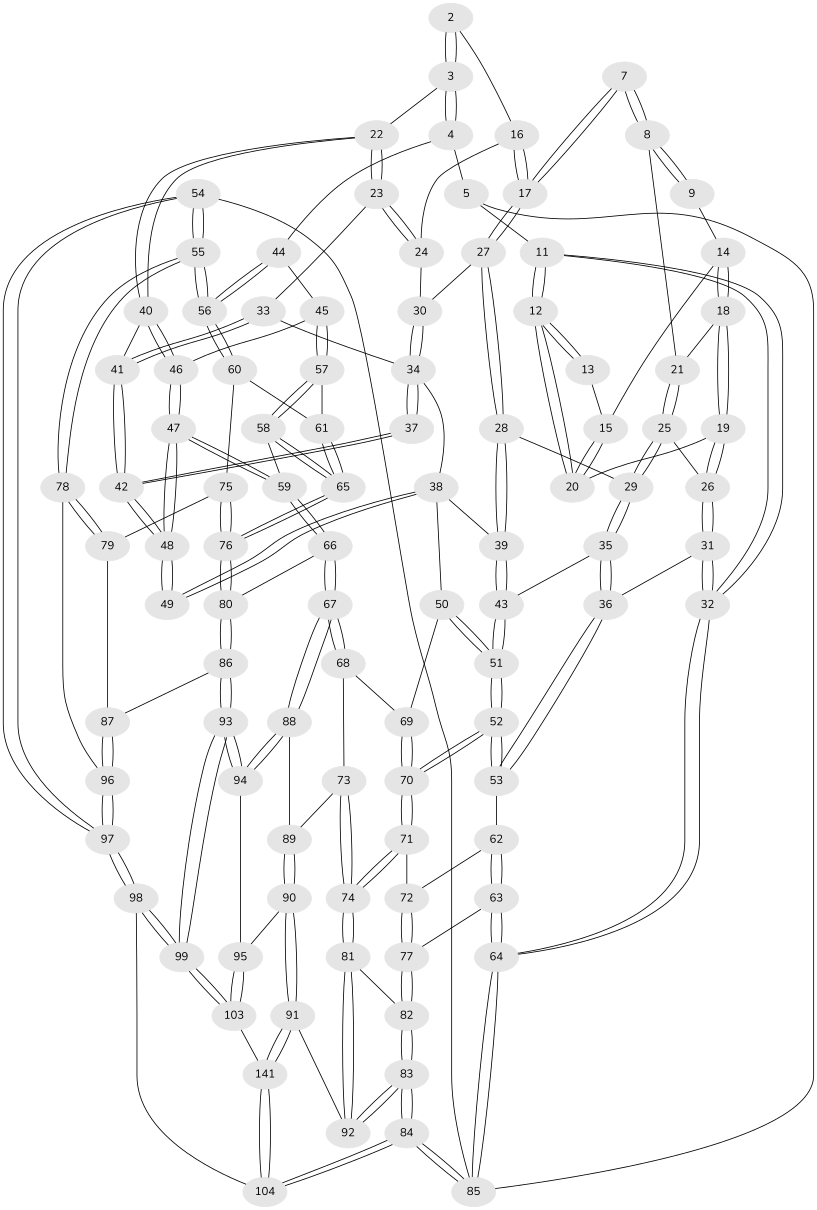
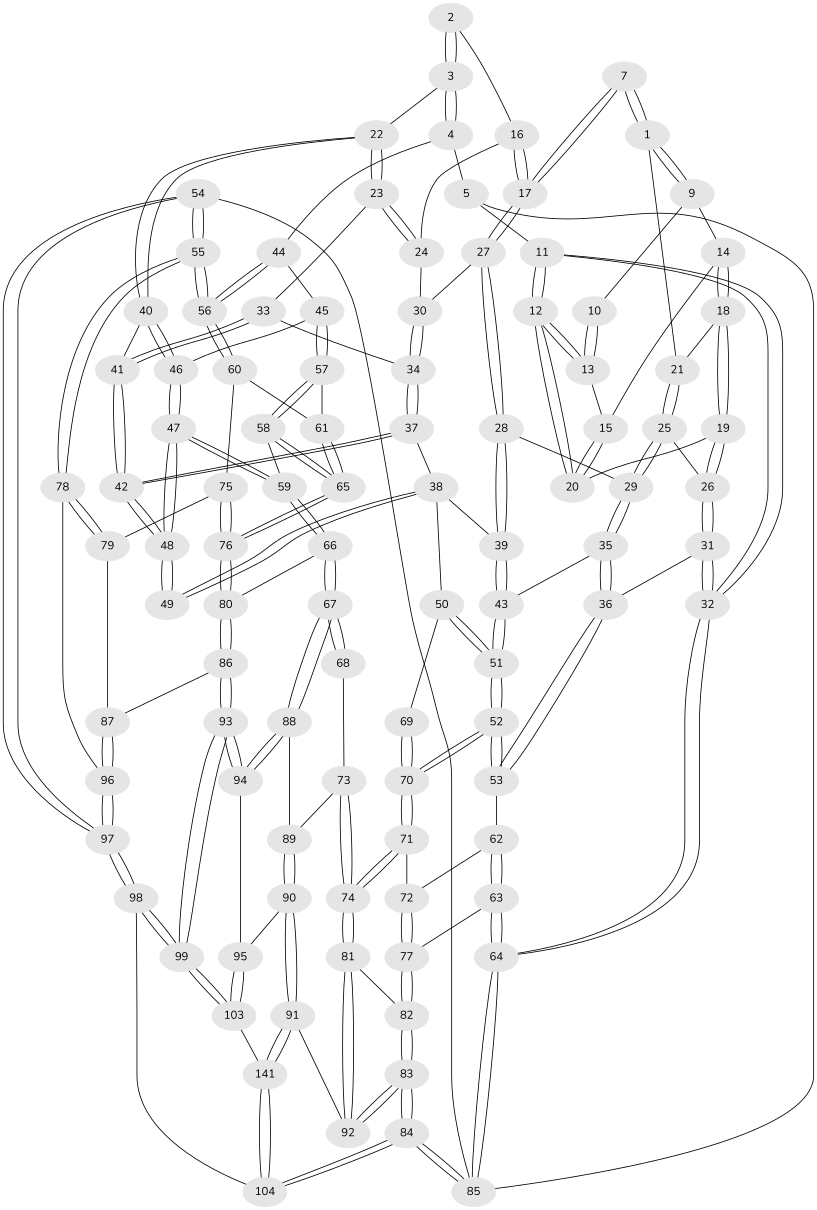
node "8": label "8" -> "1"
node "10": added
edge "34" -- "38": now "37" -- "38"
edge "68" -- "69": removed
